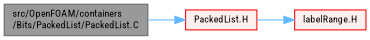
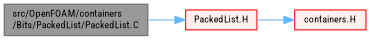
node "labelRange.H": label "labelRange.H" -> "containers.H"
